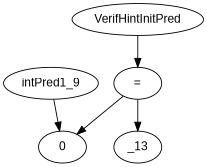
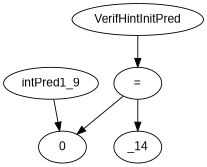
node "_13": label "_13" -> "_14"
